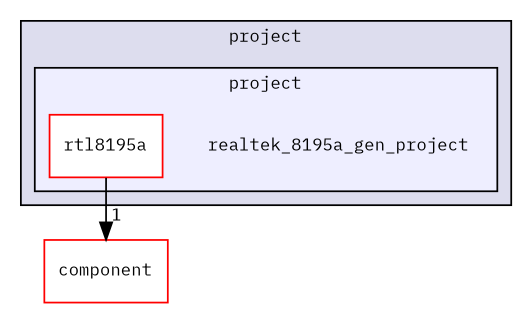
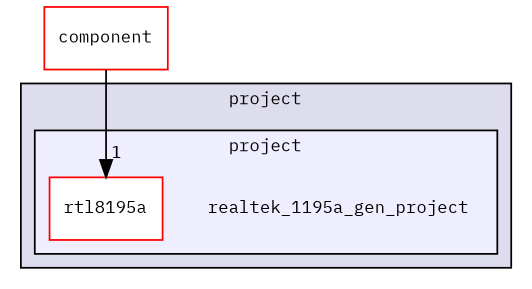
node "realtek_8195a_gen_project": label "realtek_8195a_gen_project" -> "realtek_1195a_gen_project"
edge "rtl8195a" -> "component": reversed
